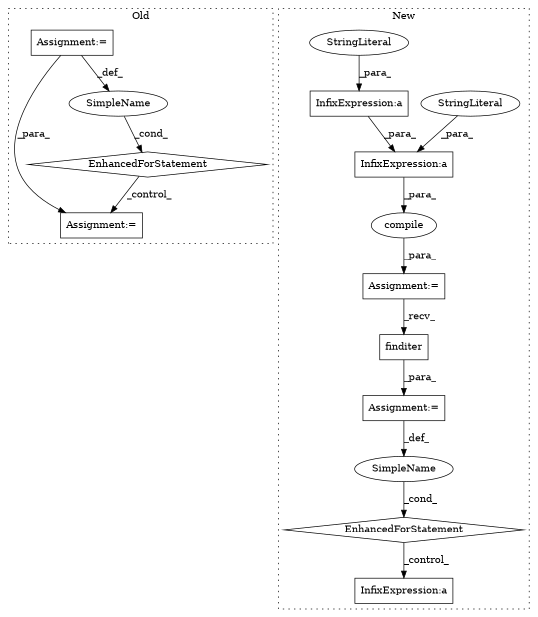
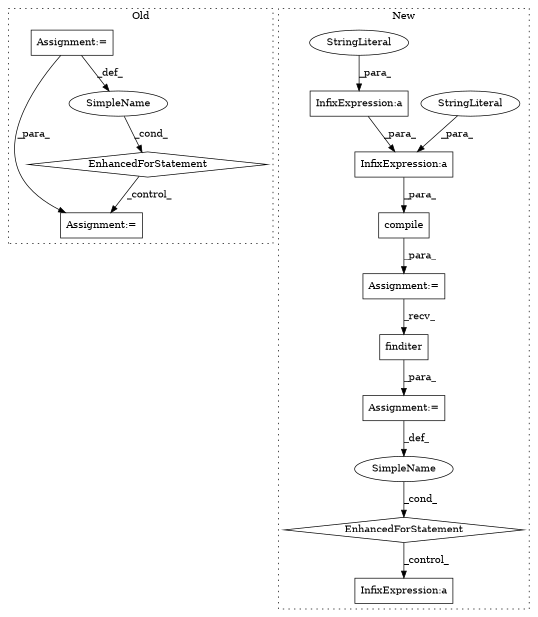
node "compile": shape ellipse -> box
